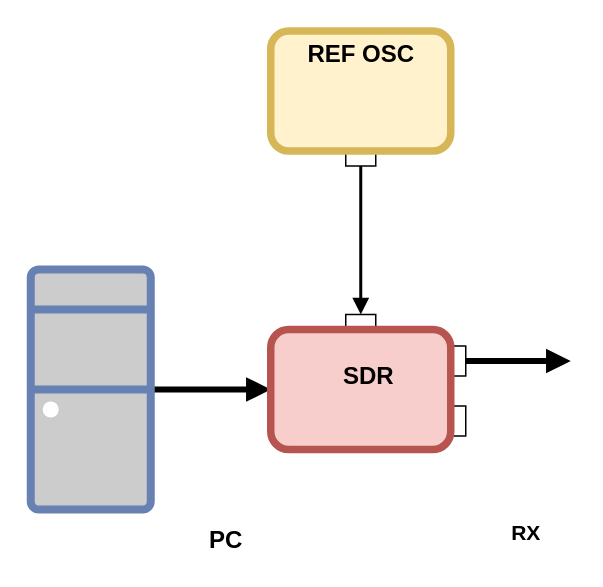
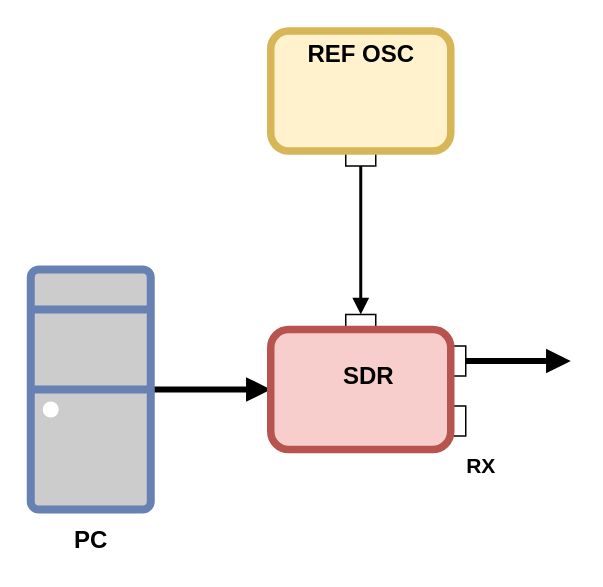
node "RX": moved (526, 533) -> (481, 466)
node "PC": moved (226, 539) -> (91, 539)
